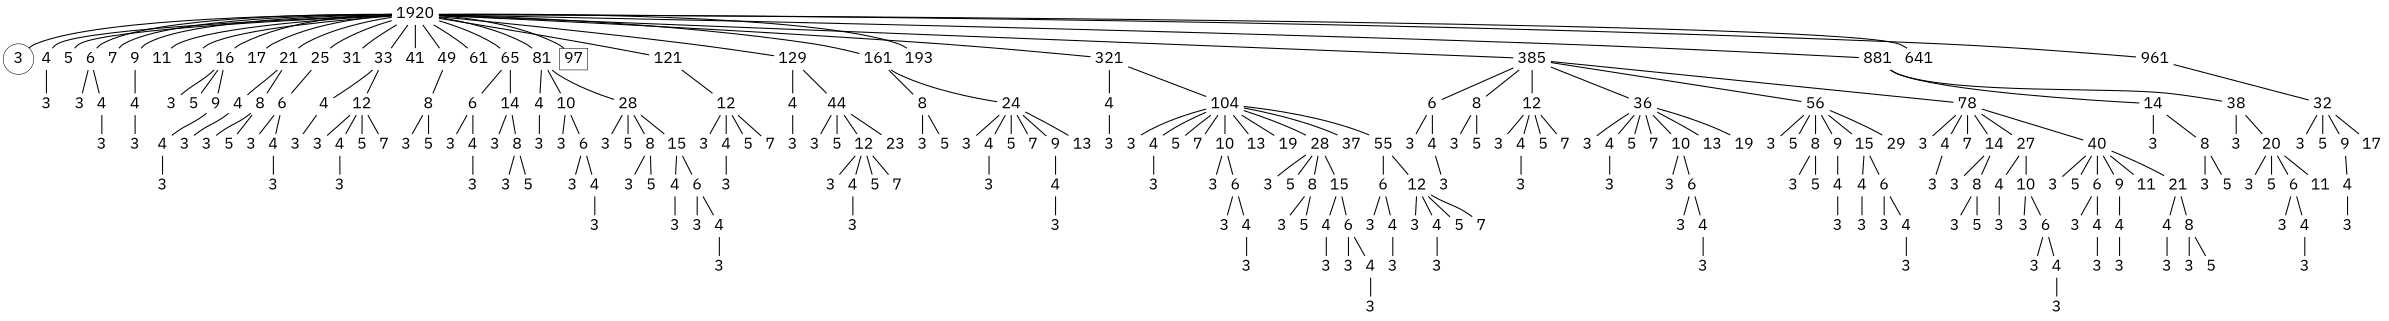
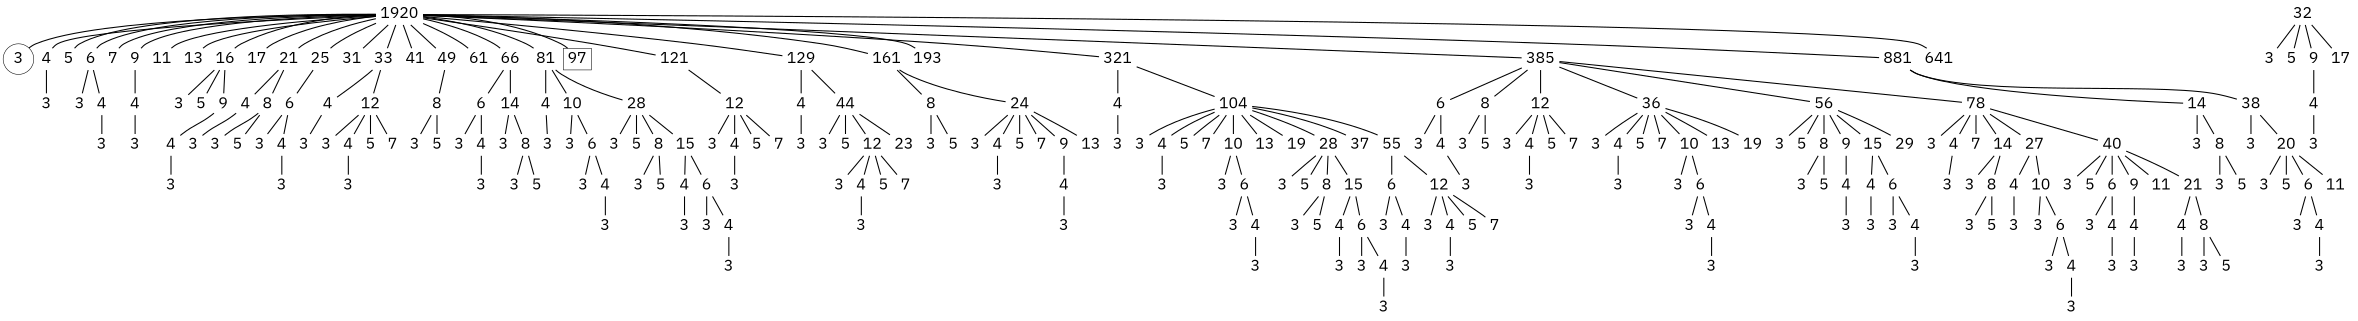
node "65": label "65" -> "66"
node "961": removed
